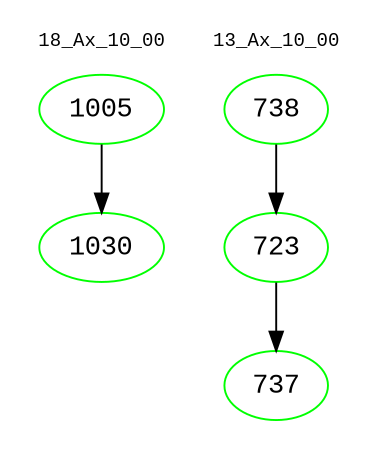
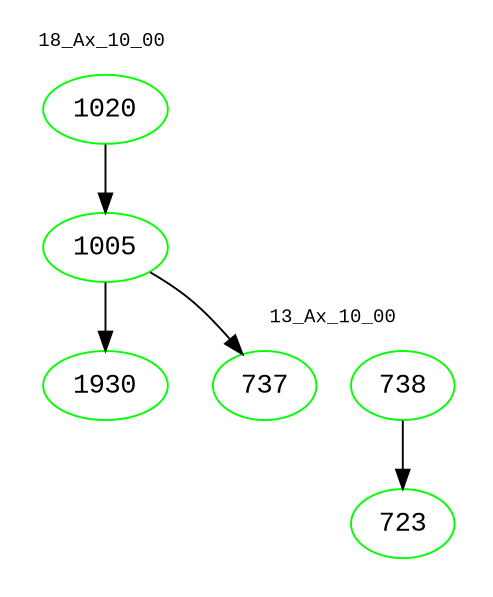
node "1020": added
node "1030": label "1030" -> "1930"
edge "723" -> "737": now "1005" -> "737"
